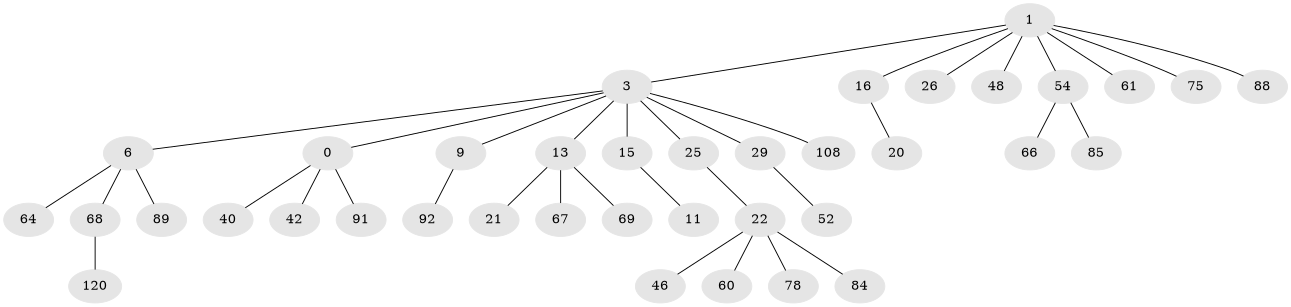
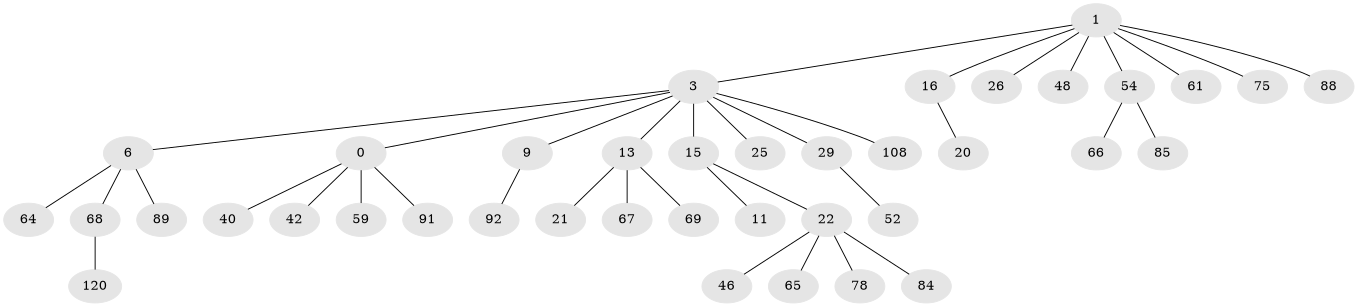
edge "25" -- "22": now "15" -- "22"
node "59": added
node "60": label "60" -> "65"
